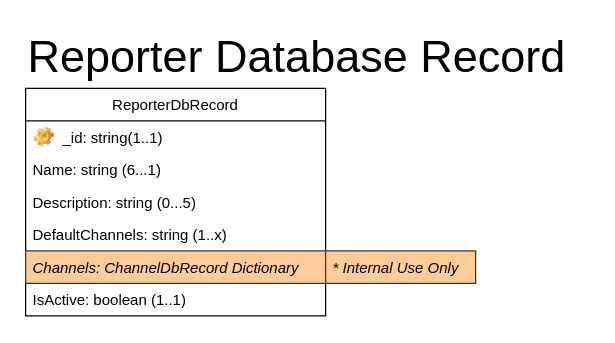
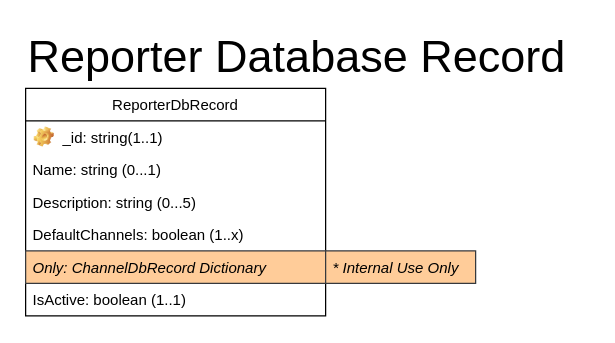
node "Name: string (6...1)": label "Name: string (6...1)" -> "Name: string (0...1)"
node "DefaultChannels: string (1..x)": label "DefaultChannels: string (1..x)" -> "DefaultChannels: boolean (1..x)"
node "Channels: ChannelDbRecord Dictionary": label "Channels: ChannelDbRecord Dictionary" -> "Only: ChannelDbRecord Dictionary"
